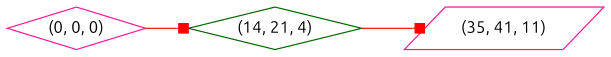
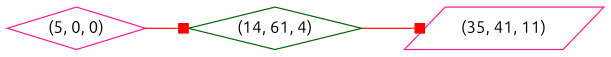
node "(0, 0, 0)": label "(0, 0, 0)" -> "(5, 0, 0)"
node "(14, 21, 4)": label "(14, 21, 4)" -> "(14, 61, 4)"
